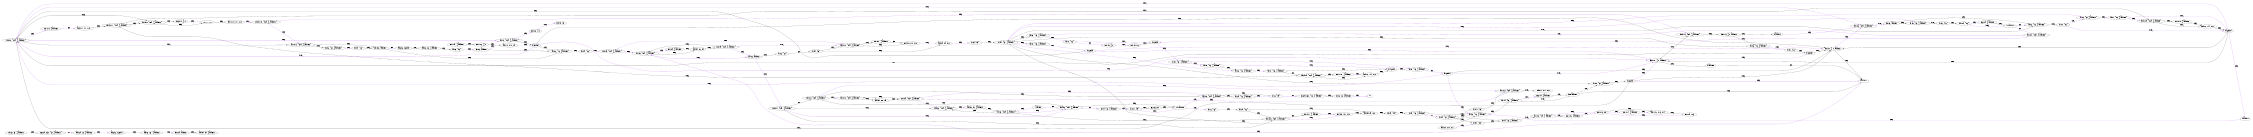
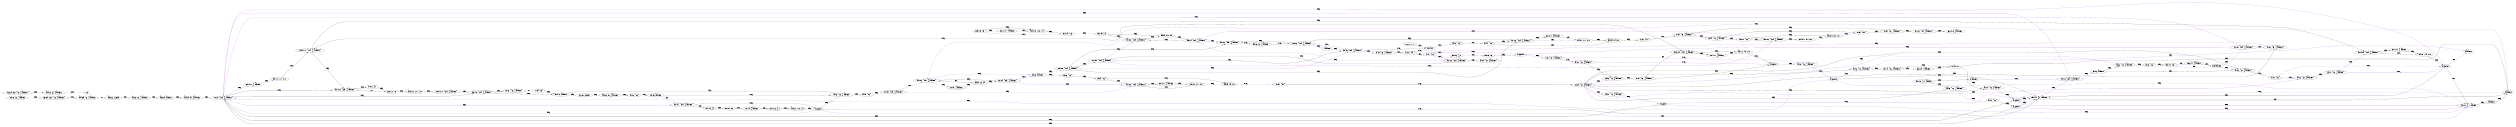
edge "stur x0 , [ x29 , #- address ]" -> "ldur x0 , [ x29 , #- address ]": added, label "DFG"
node "cmp x12 , # 0": label "cmp x12 , # 0" -> "ldr x12 , # 0"
node "sxtw x9 , w9": added
node "ldurb w8 , [ x29 , #- address ]": removed
edge "ldr x10 , [ x8 ]" -> "add x10 , x10 , x11": added, label "DFG"
edge "mul x11 , x11 , x12" -> "add x10 , x10 , x11": added, label "DFG"
node "str x8 , [ x9 ]": removed
node "str sp , sp , # address": label "str sp , sp , # address" -> "add sp , sp , # address"
edge "add x9 , x9 , # address" -> "stur x0 , [ x29 , #- address ]": added, label "CFG"
edge "ldr x10 , [ x9 ]" -> "cmp x8 , x10": now "ldr x10 , [ x9 ]" -> "ldr x1 , [ x8 ]"
node "b.hs address": label "b.hs address" -> "b.hs ldrb"
edge "mov x0 , x8" -> "mov w9 , # address": added, label "CFG"
edge "ldr w13 , [ x9 , # address ]" -> "cset w13 , ne": removed, label "DFG"
edge "cmp w13 , # address" -> "cset w13 , ne": removed, label "CFG"
node "tbnz x9 , address": label "tbnz x9 , address" -> "adrp x9 , address"
